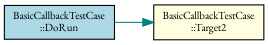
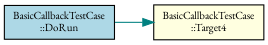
node "BasicCallbackTestCase ::Target2": label "BasicCallbackTestCase ::Target2" -> "BasicCallbackTestCase ::Target4"
